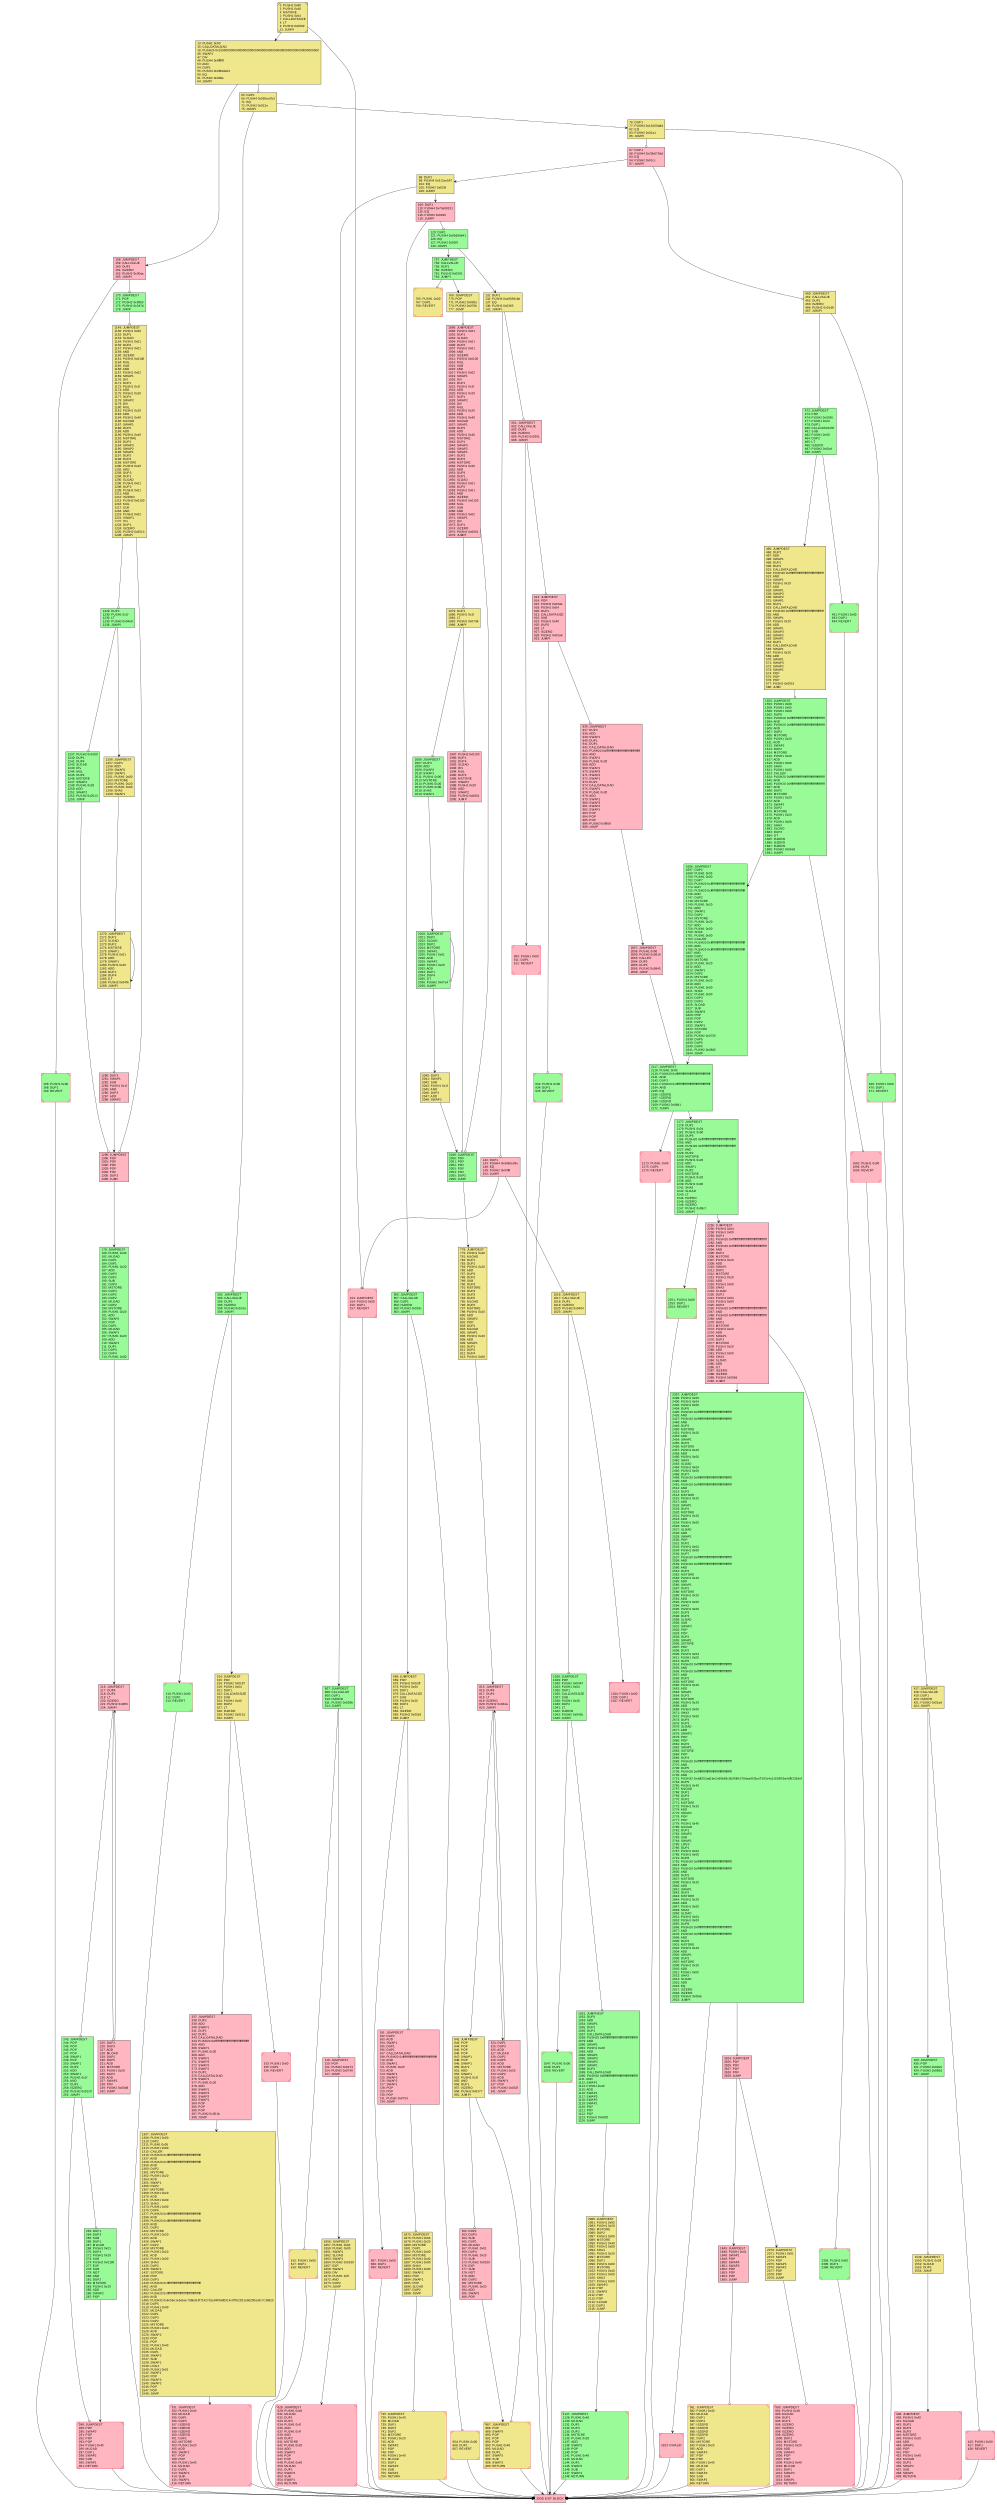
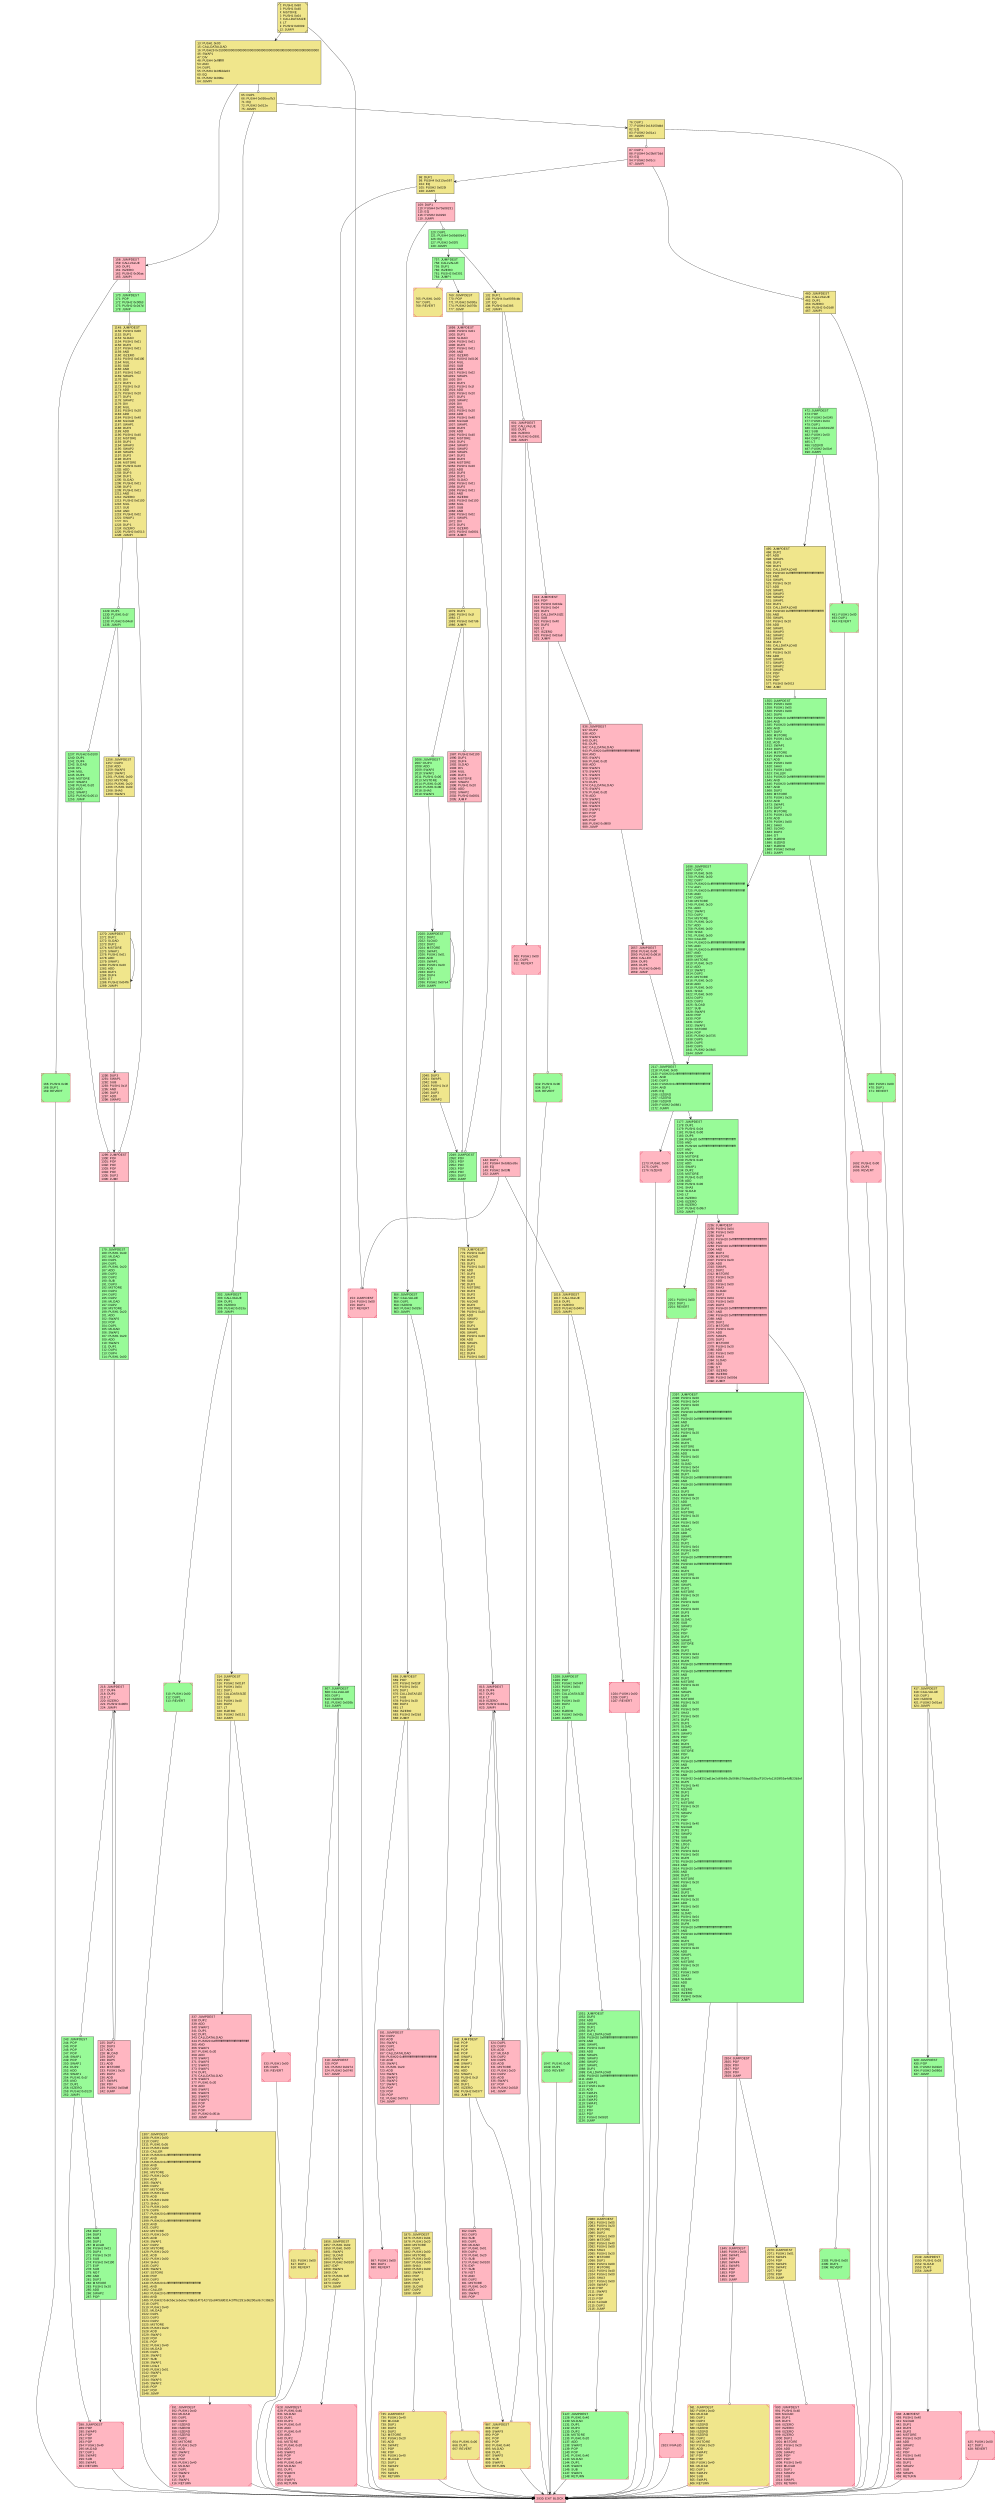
node "2173: PUSH1 0x00 2175: DUP1 2176: REVERT": label "2173: PUSH1 0x00 2175: DUP1 2176: REVERT" -> "2173: PUSH1 0x00 2175: DUP1 2176: ISZERO"
edge "1024: PUSH1 0x00 1026: DUP1 1027: REVERT" -> "2930: EXIT BLOCK": added
